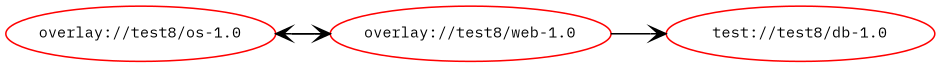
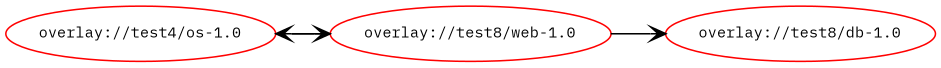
node "overlay://test8/os-1.0": label "overlay://test8/os-1.0" -> "overlay://test4/os-1.0"
node "test://test8/db-1.0": label "test://test8/db-1.0" -> "overlay://test8/db-1.0"
